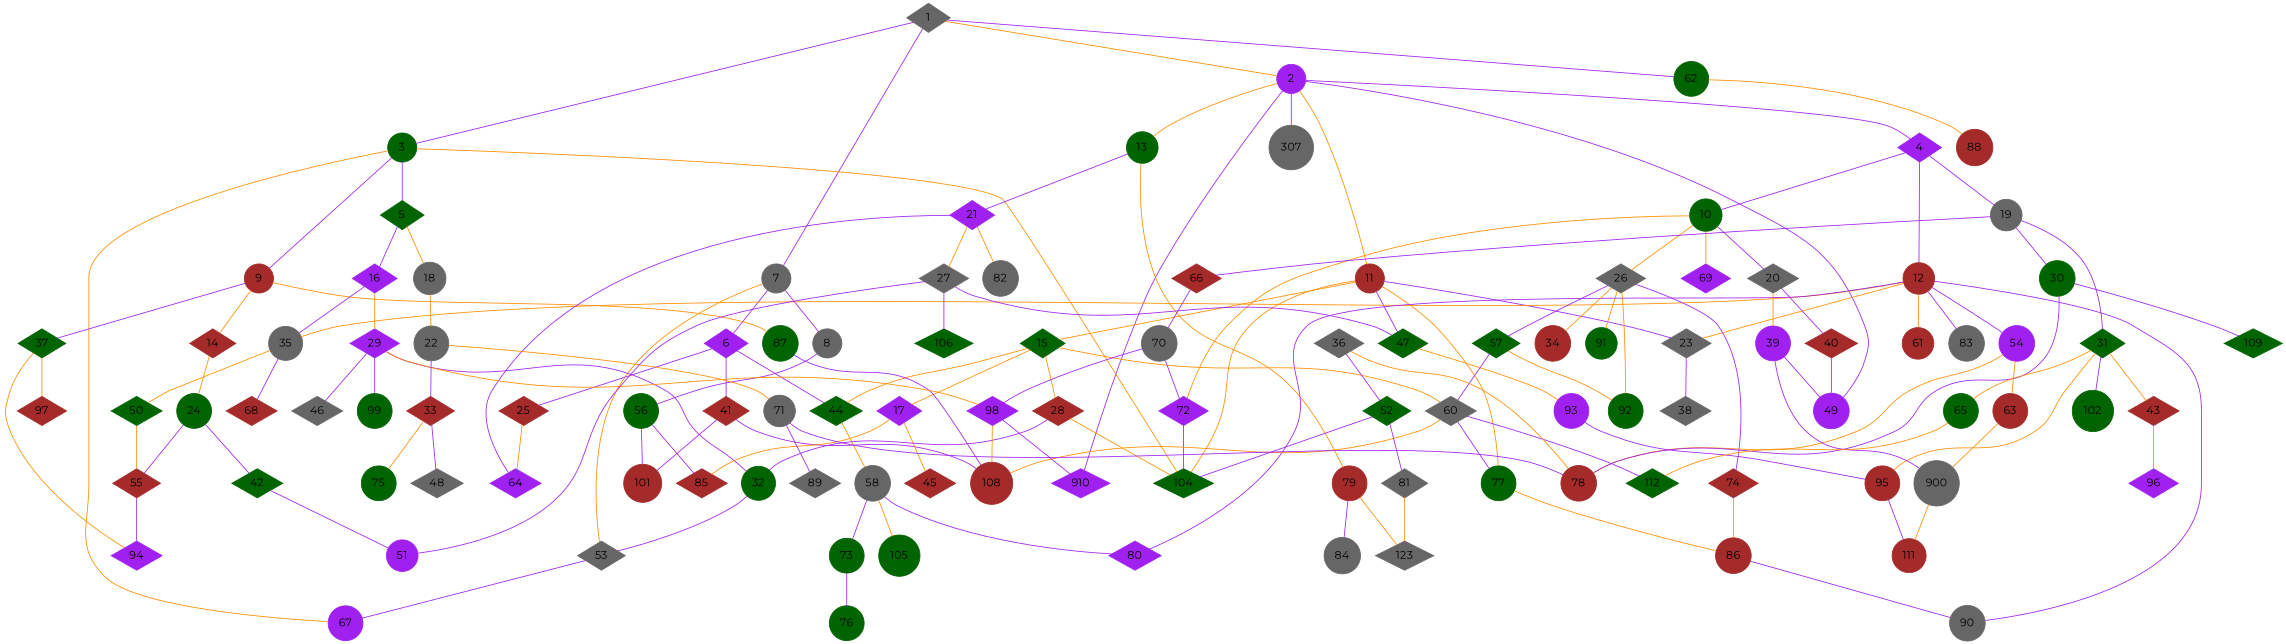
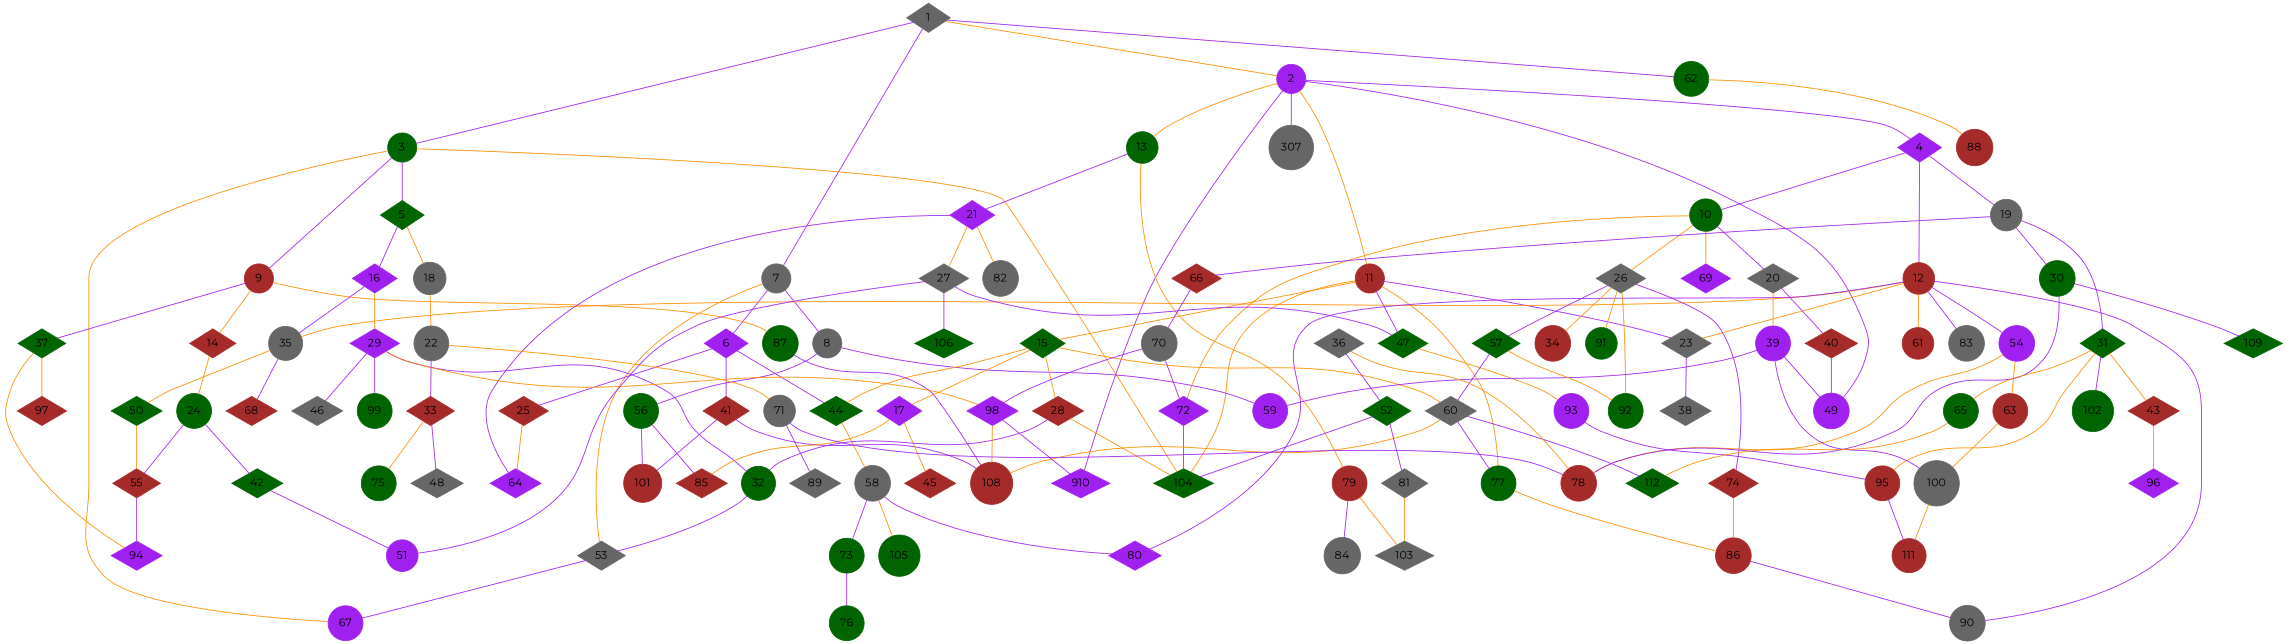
node "59": added
node "900": label "900" -> "100"
node "123": label "123" -> "103"
